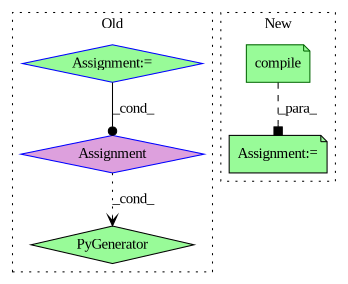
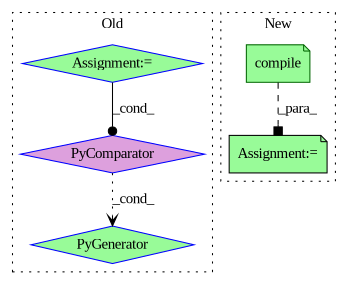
node "Assignment": label "Assignment" -> "PyComparator"
node "PyGenerator": color black -> blue
